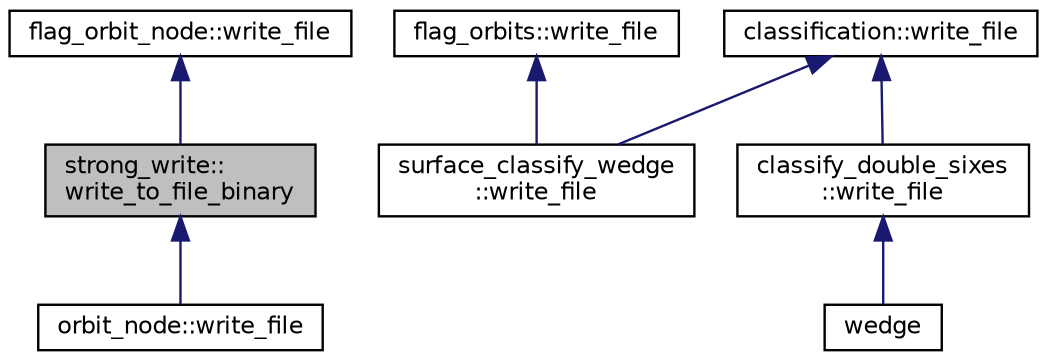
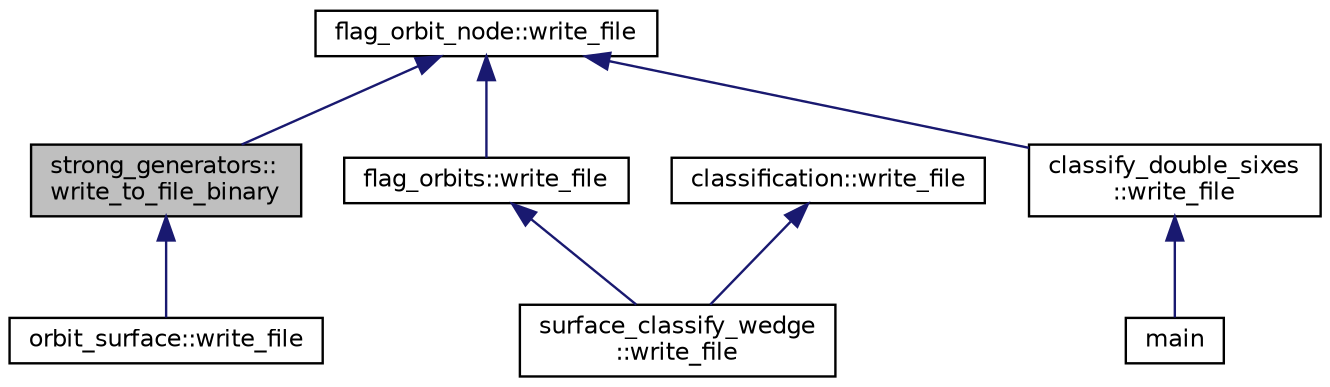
edge "classify_double_sixes ::write_file" -> "classification::write_file": now "classify_double_sixes ::write_file" -> "flag_orbit_node::write_file"
edge "flag_orbits::write_file" -> "flag_orbit_node::write_file": added
node "strong_write:: write_to_file_binary": label "strong_write:: write_to_file_binary" -> "strong_generators:: write_to_file_binary"
node "orbit_node::write_file": label "orbit_node::write_file" -> "orbit_surface::write_file"
node "wedge": label "wedge" -> "main"
